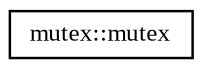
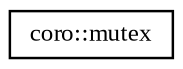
node "mutex::mutex": label "mutex::mutex" -> "coro::mutex"
